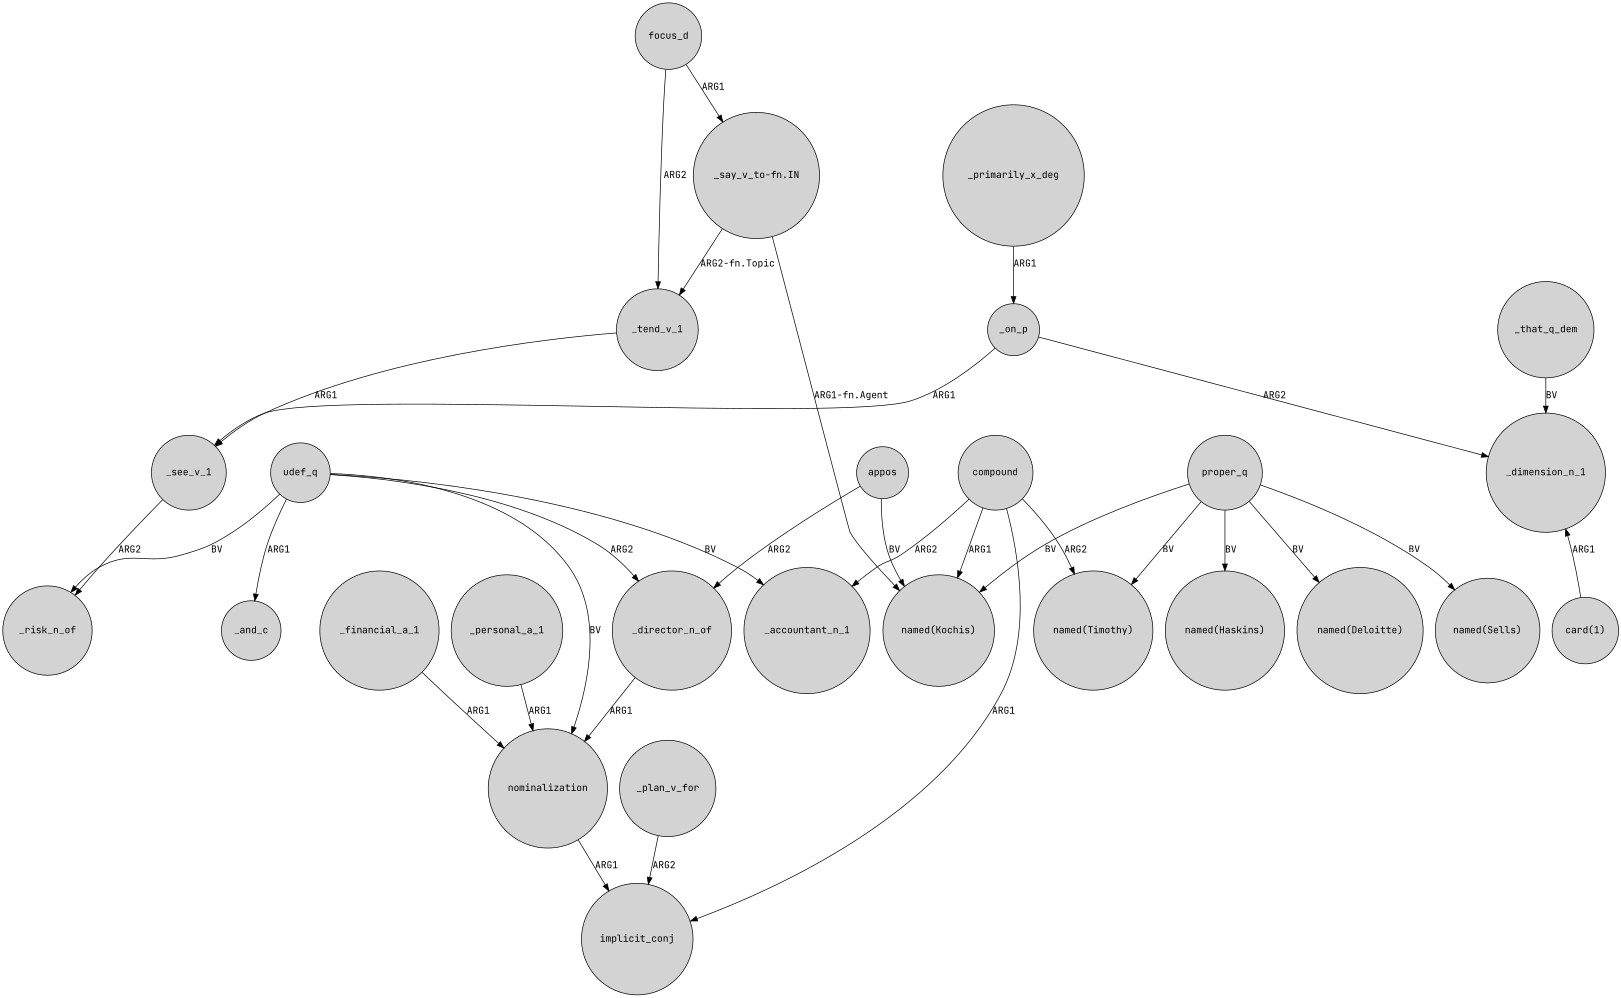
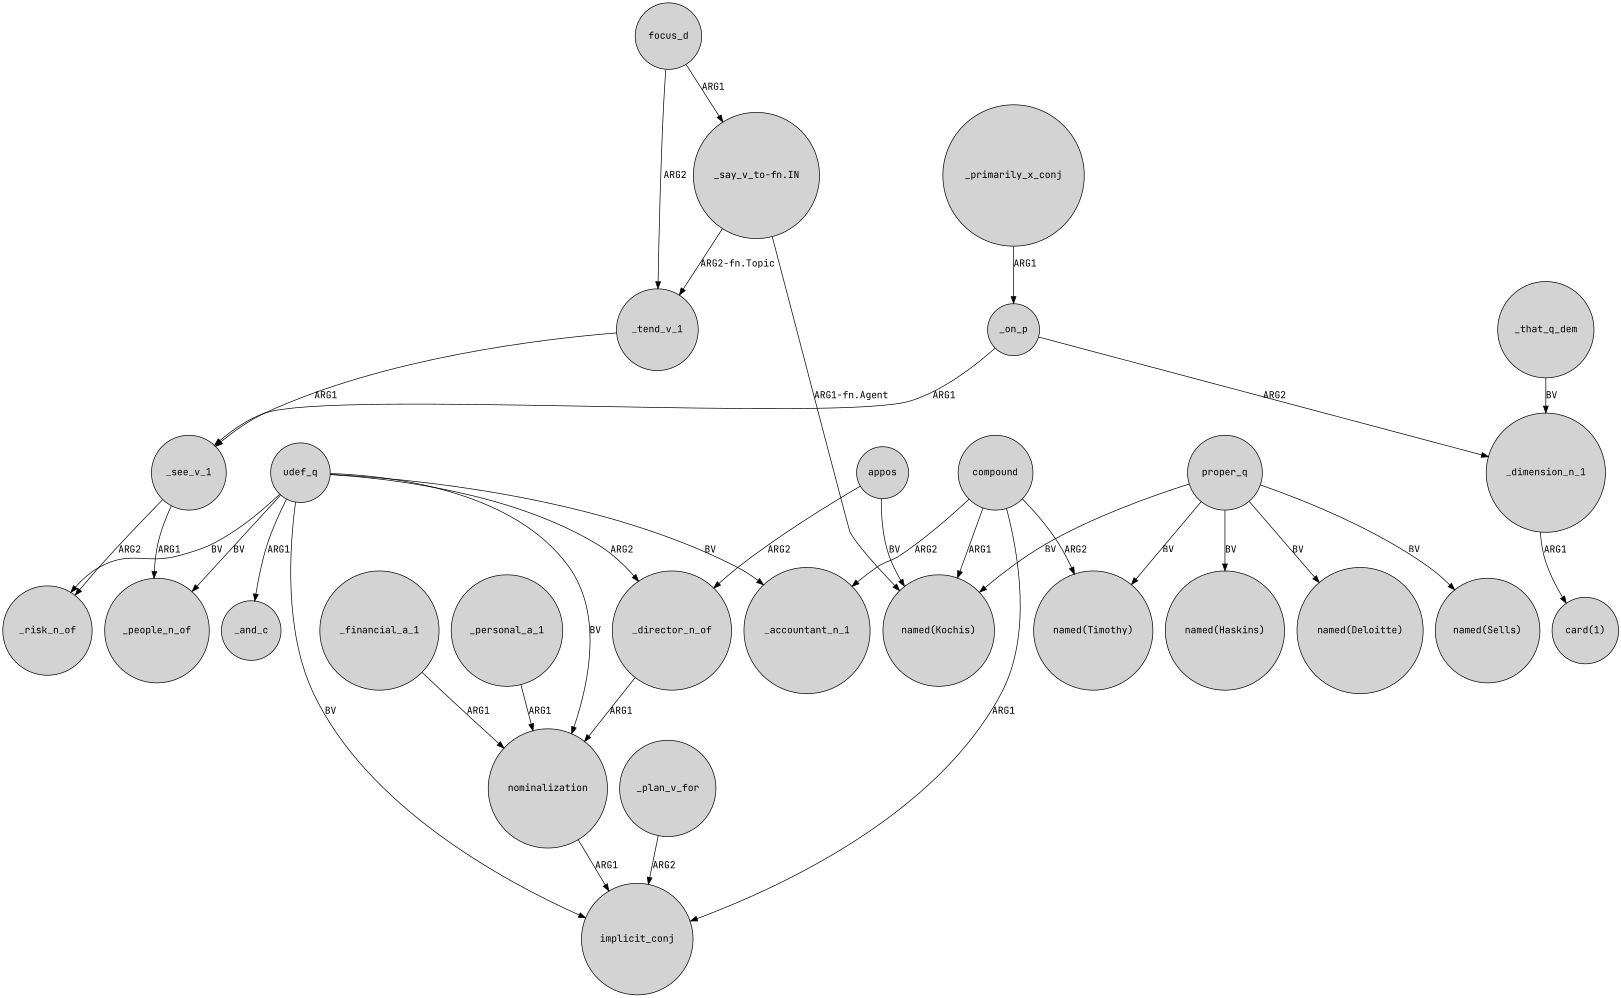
node "_primarily_x_deg": label "_primarily_x_deg" -> "_primarily_x_conj"
edge "card(1)" -> "_dimension_n_1": reversed
node "_people_n_of": added
edge "udef_q" -> "implicit_conj": added, label "BV"
